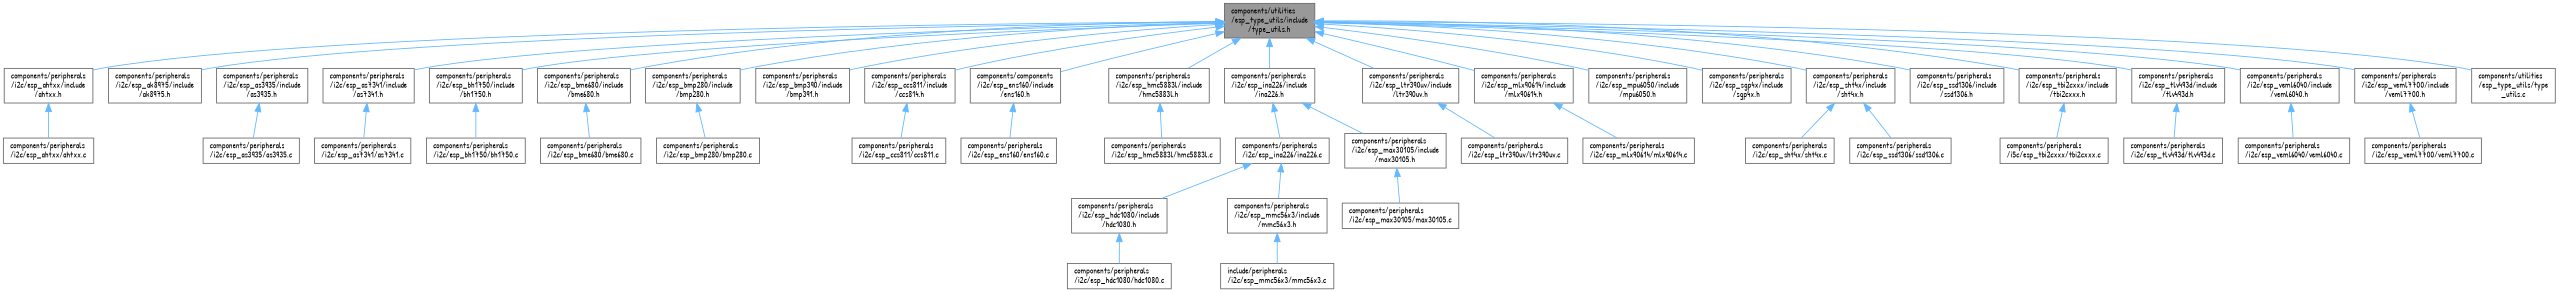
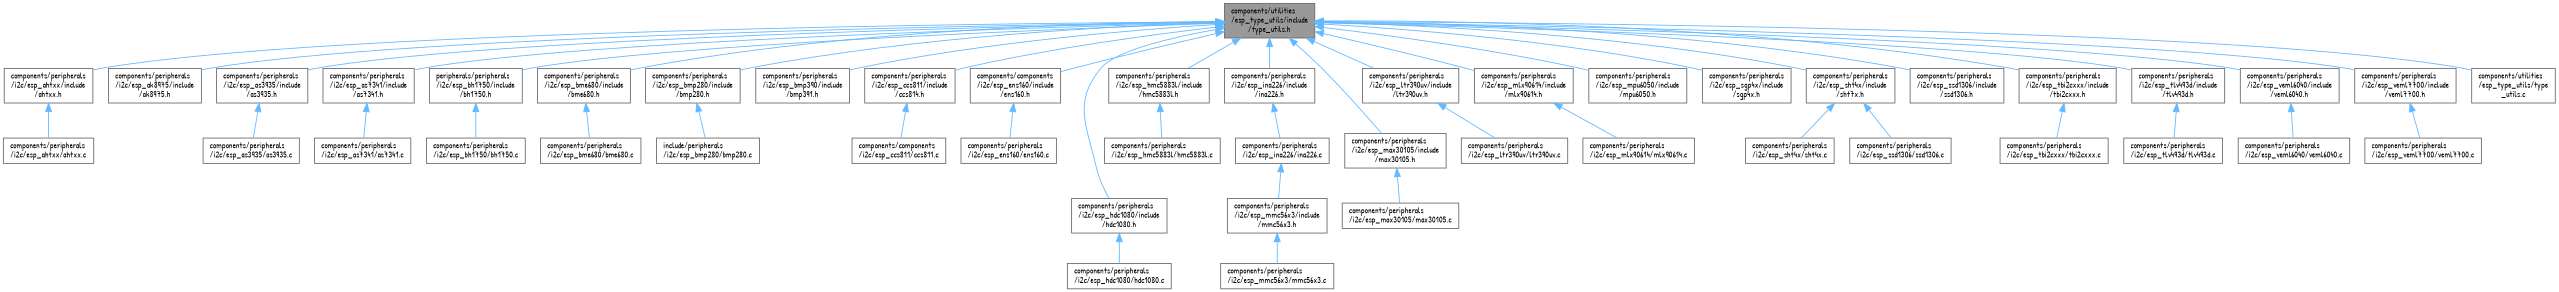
edge "components/peripherals /i2c/esp_as3935/include /as3935.h" -> "components/utilities /esp_type_utils/include /type_utils.h": added
node "components/peripherals /i2c/esp_bh1750/include /bh1750.h": label "components/peripherals /i2c/esp_bh1750/include /bh1750.h" -> "peripherals/peripherals /i2c/esp_bh1750/include /bh1750.h"
node "components/peripherals /i2c/esp_sht4x/include /sht4x.h": label "components/peripherals /i2c/esp_sht4x/include /sht4x.h" -> "components/peripherals /i2c/esp_sht4x/include /sht7x.h"
edge "components/peripherals /i2c/esp_max30105/include /max30105.h" -> "components/peripherals /i2c/esp_ina226/include /ina226.h": now "components/peripherals /i2c/esp_max30105/include /max30105.h" -> "components/utilities /esp_type_utils/include /type_utils.h"
node "components/peripherals /i2c/esp_bmp280/bmp280.c": label "components/peripherals /i2c/esp_bmp280/bmp280.c" -> "include/peripherals /i2c/esp_bmp280/bmp280.c"
node "components/peripherals /i2c/esp_ccs811/ccs811.c": label "components/peripherals /i2c/esp_ccs811/ccs811.c" -> "components/components /i2c/esp_ccs811/ccs811.c"
node "components/peripherals /i5c/esp_tbi2cxxx/tbi2cxxx.c": label "components/peripherals /i5c/esp_tbi2cxxx/tbi2cxxx.c" -> "components/peripherals /i2c/esp_tbi2cxxx/tbi2cxxx.c"
edge "components/peripherals /i2c/esp_hdc1080/include /hdc1080.h" -> "components/peripherals /i2c/esp_ina226/ina226.c": now "components/peripherals /i2c/esp_hdc1080/include /hdc1080.h" -> "components/utilities /esp_type_utils/include /type_utils.h"
node "include/peripherals /i2c/esp_mmc56x3/mmc56x3.c": label "include/peripherals /i2c/esp_mmc56x3/mmc56x3.c" -> "components/peripherals /i2c/esp_mmc56x3/mmc56x3.c"
